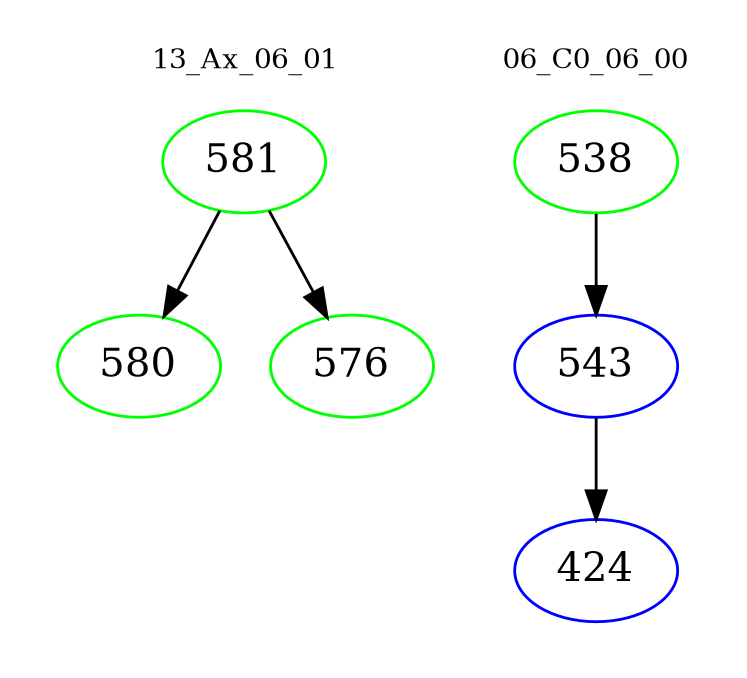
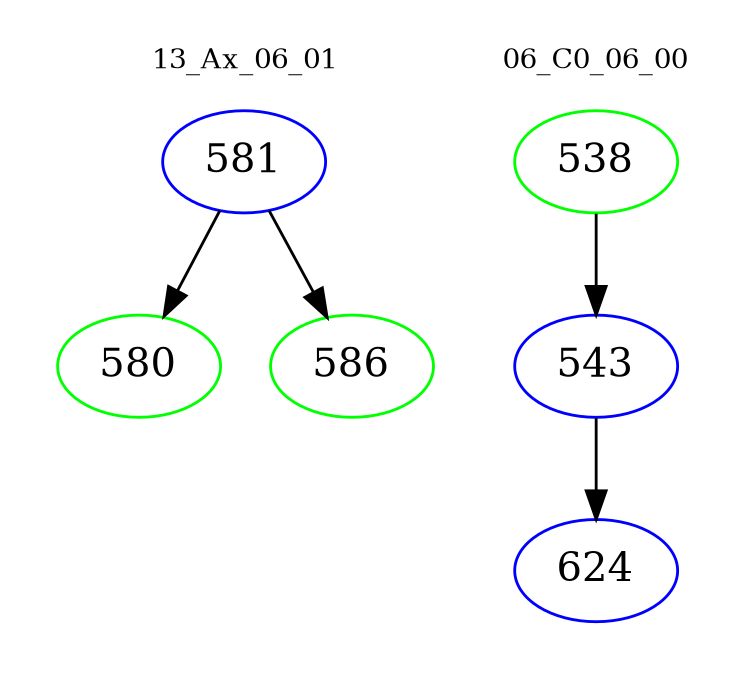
node "581": color green -> blue
node "576": label "576" -> "586"
node "424": label "424" -> "624"
